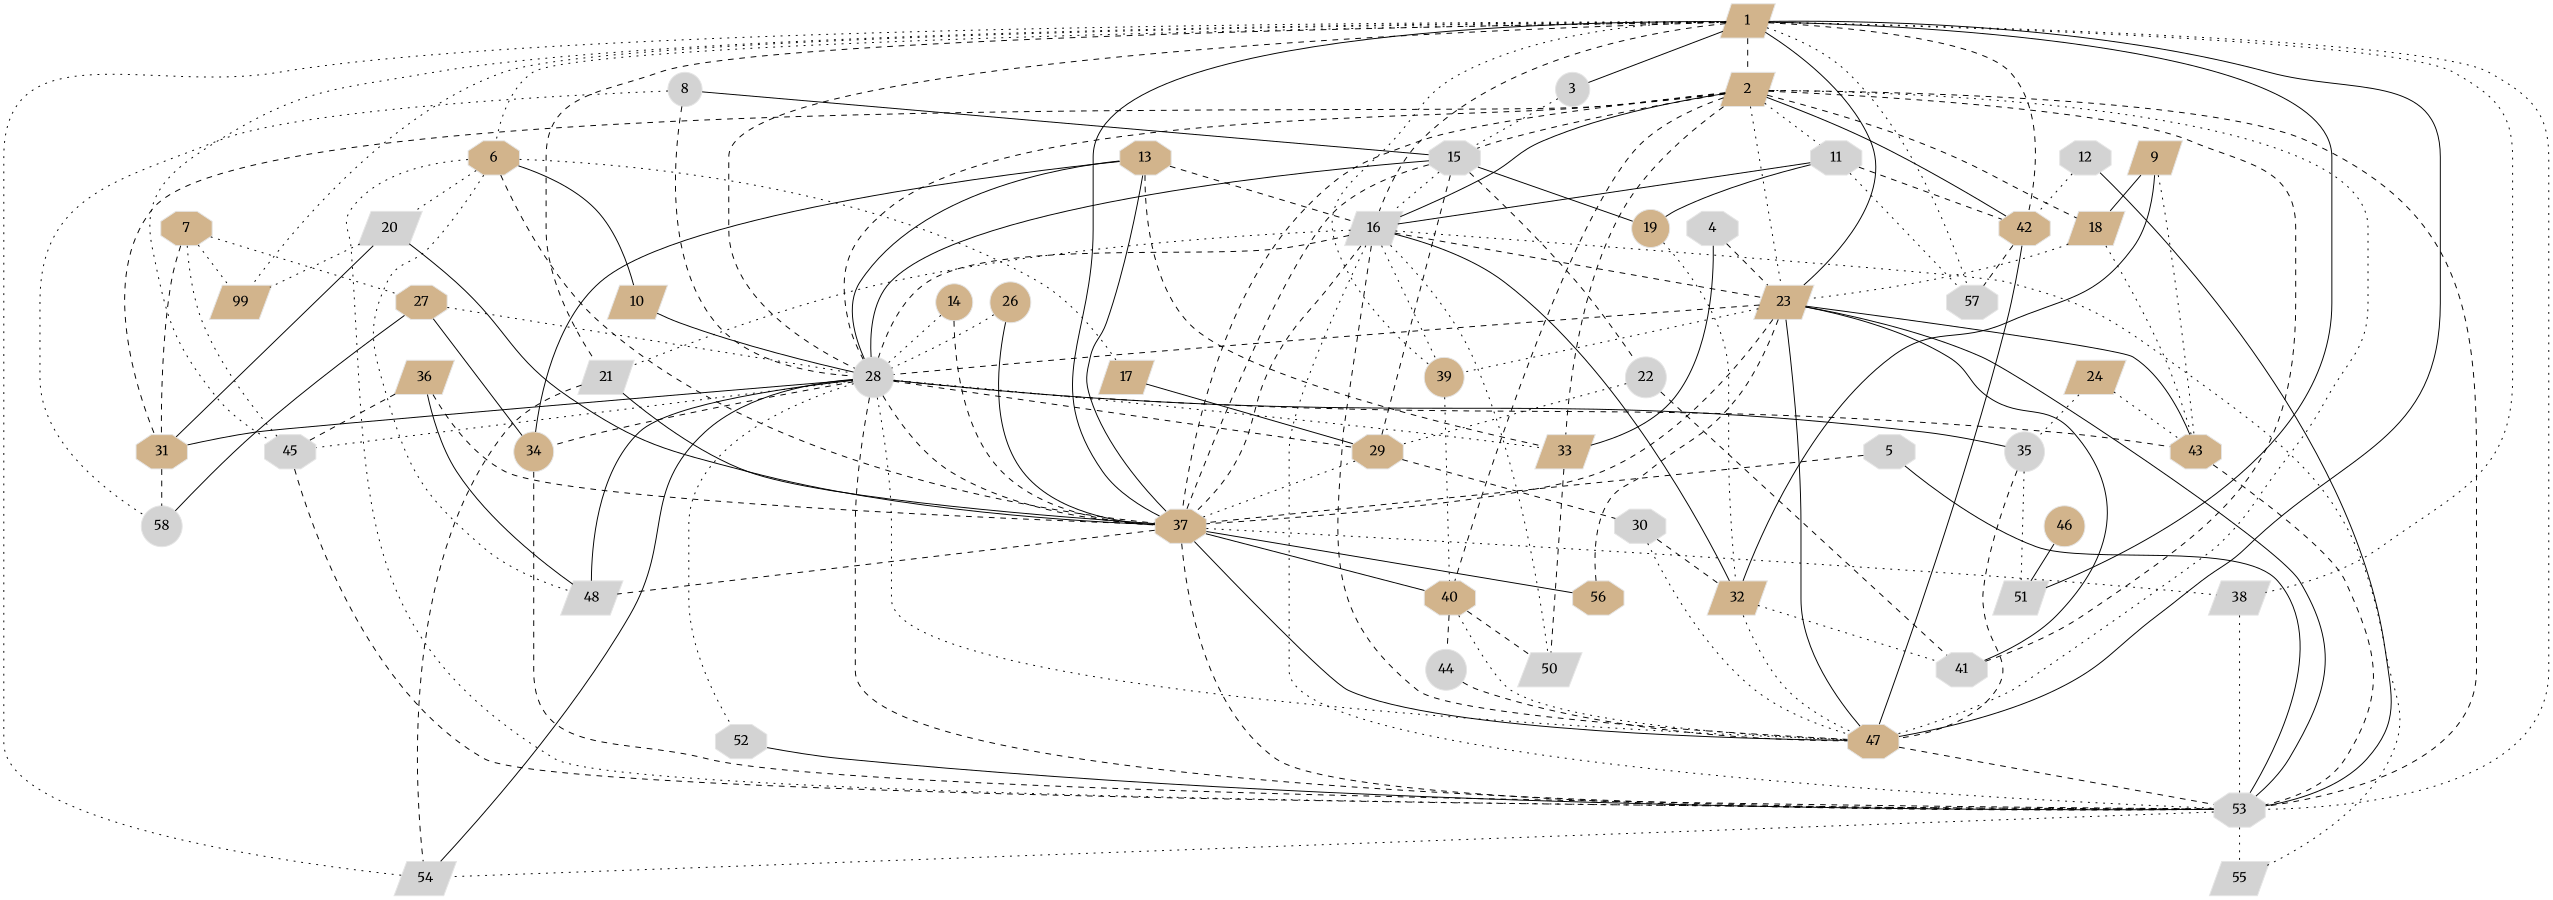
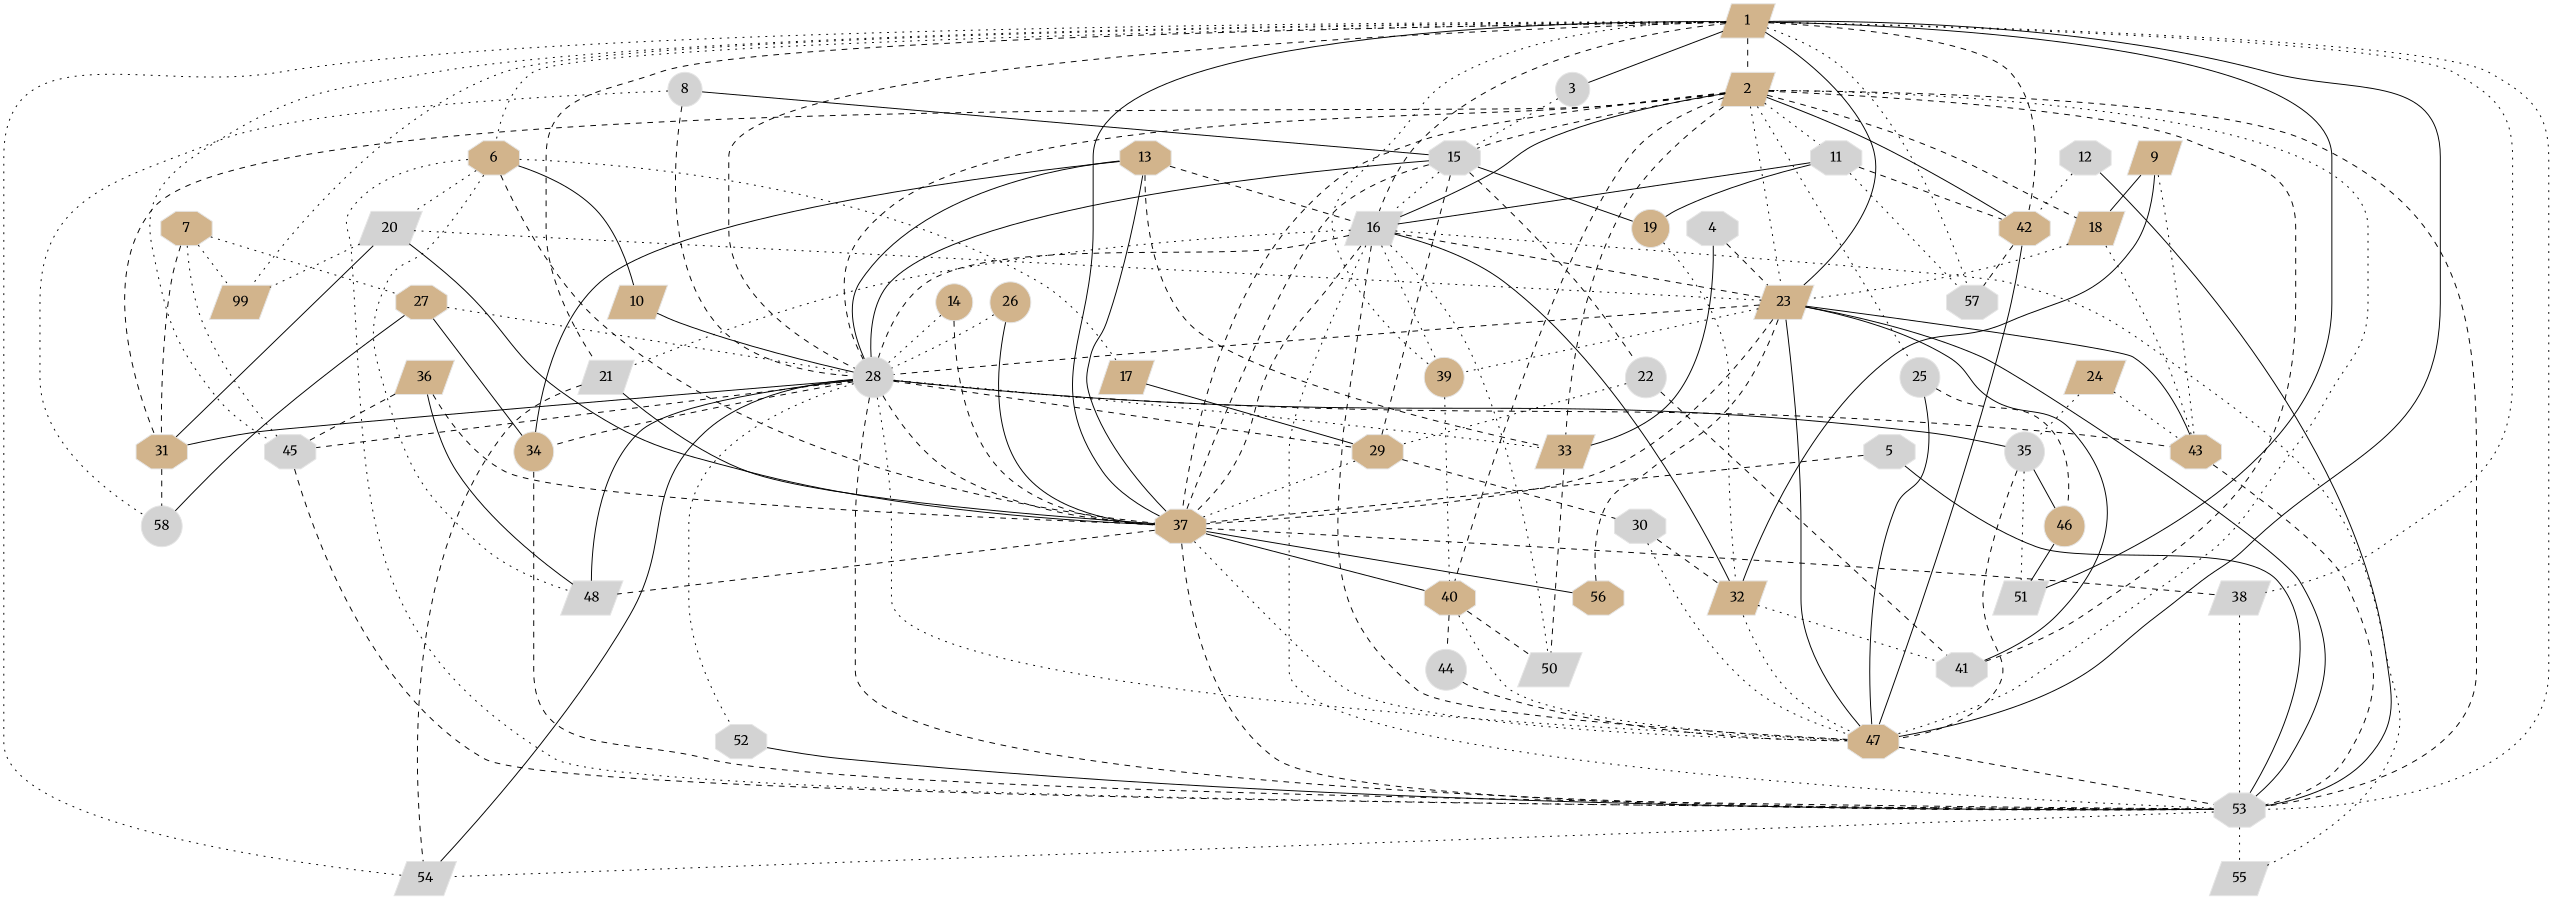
edge "20" -- "23": added
node "25": added
edge "28" -- "45": style dotted -> dashed
edge "35" -- "46": added
edge "37" -- "38": style dotted -> dashed
edge "37" -- "47": style solid -> dotted
